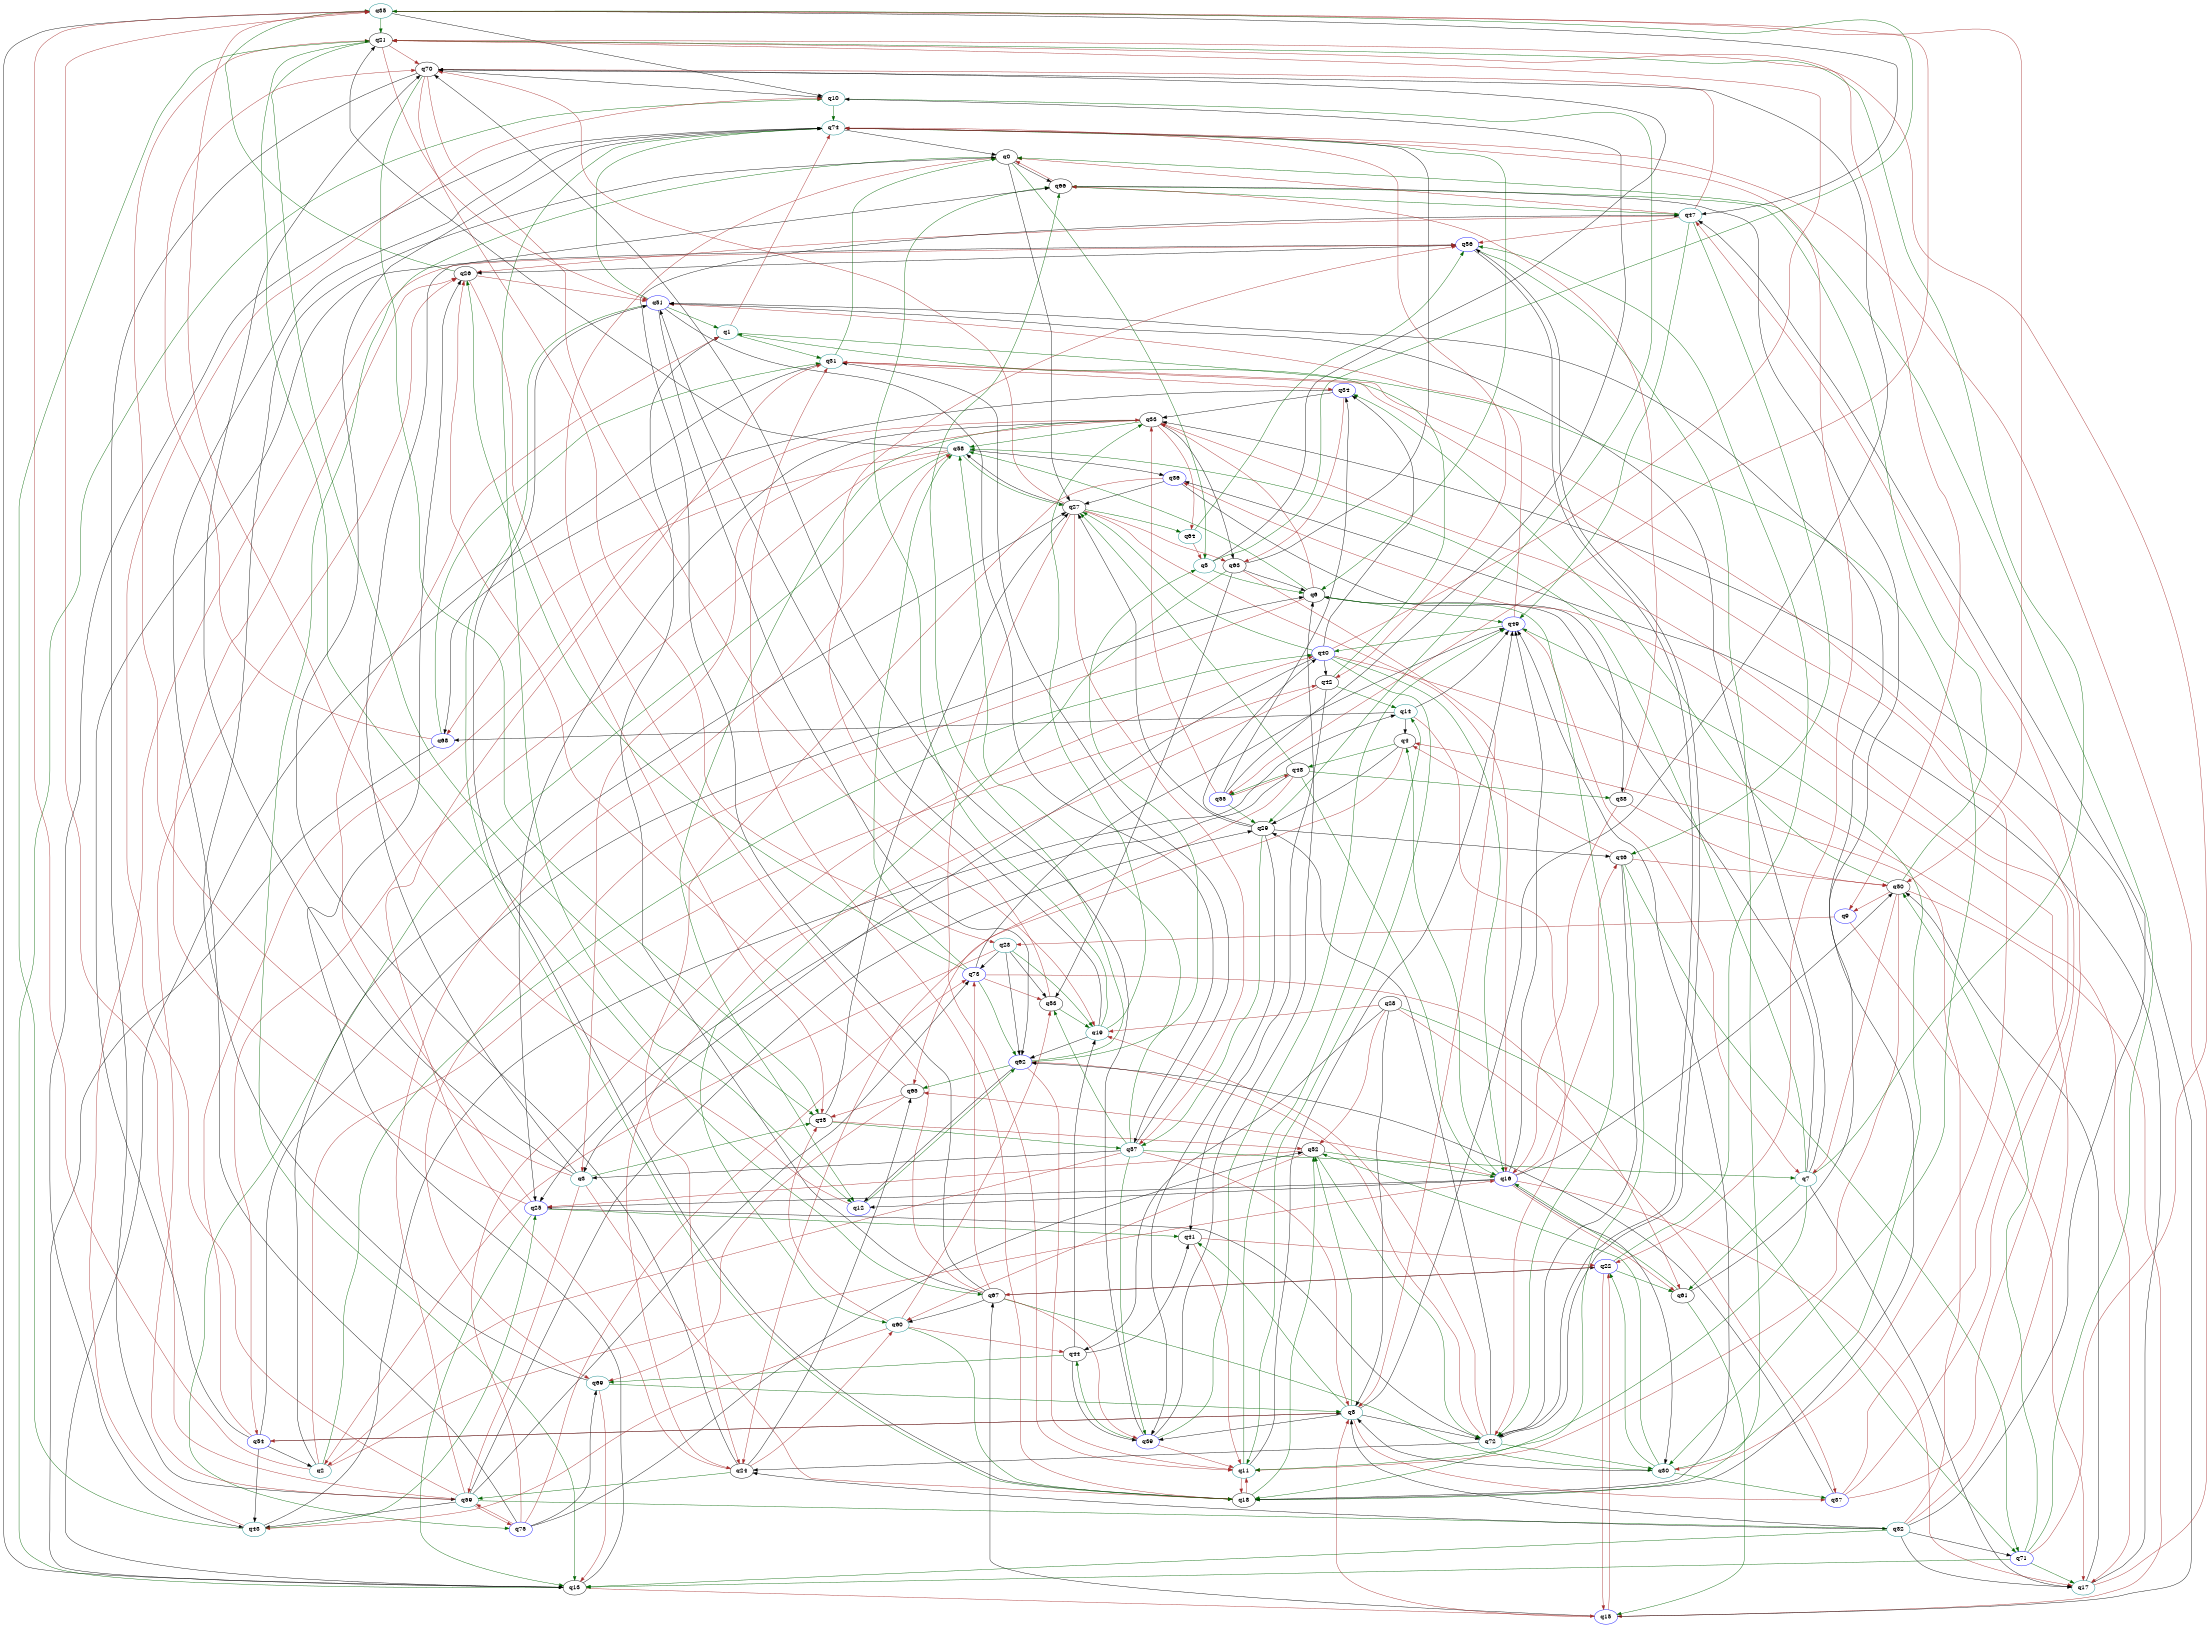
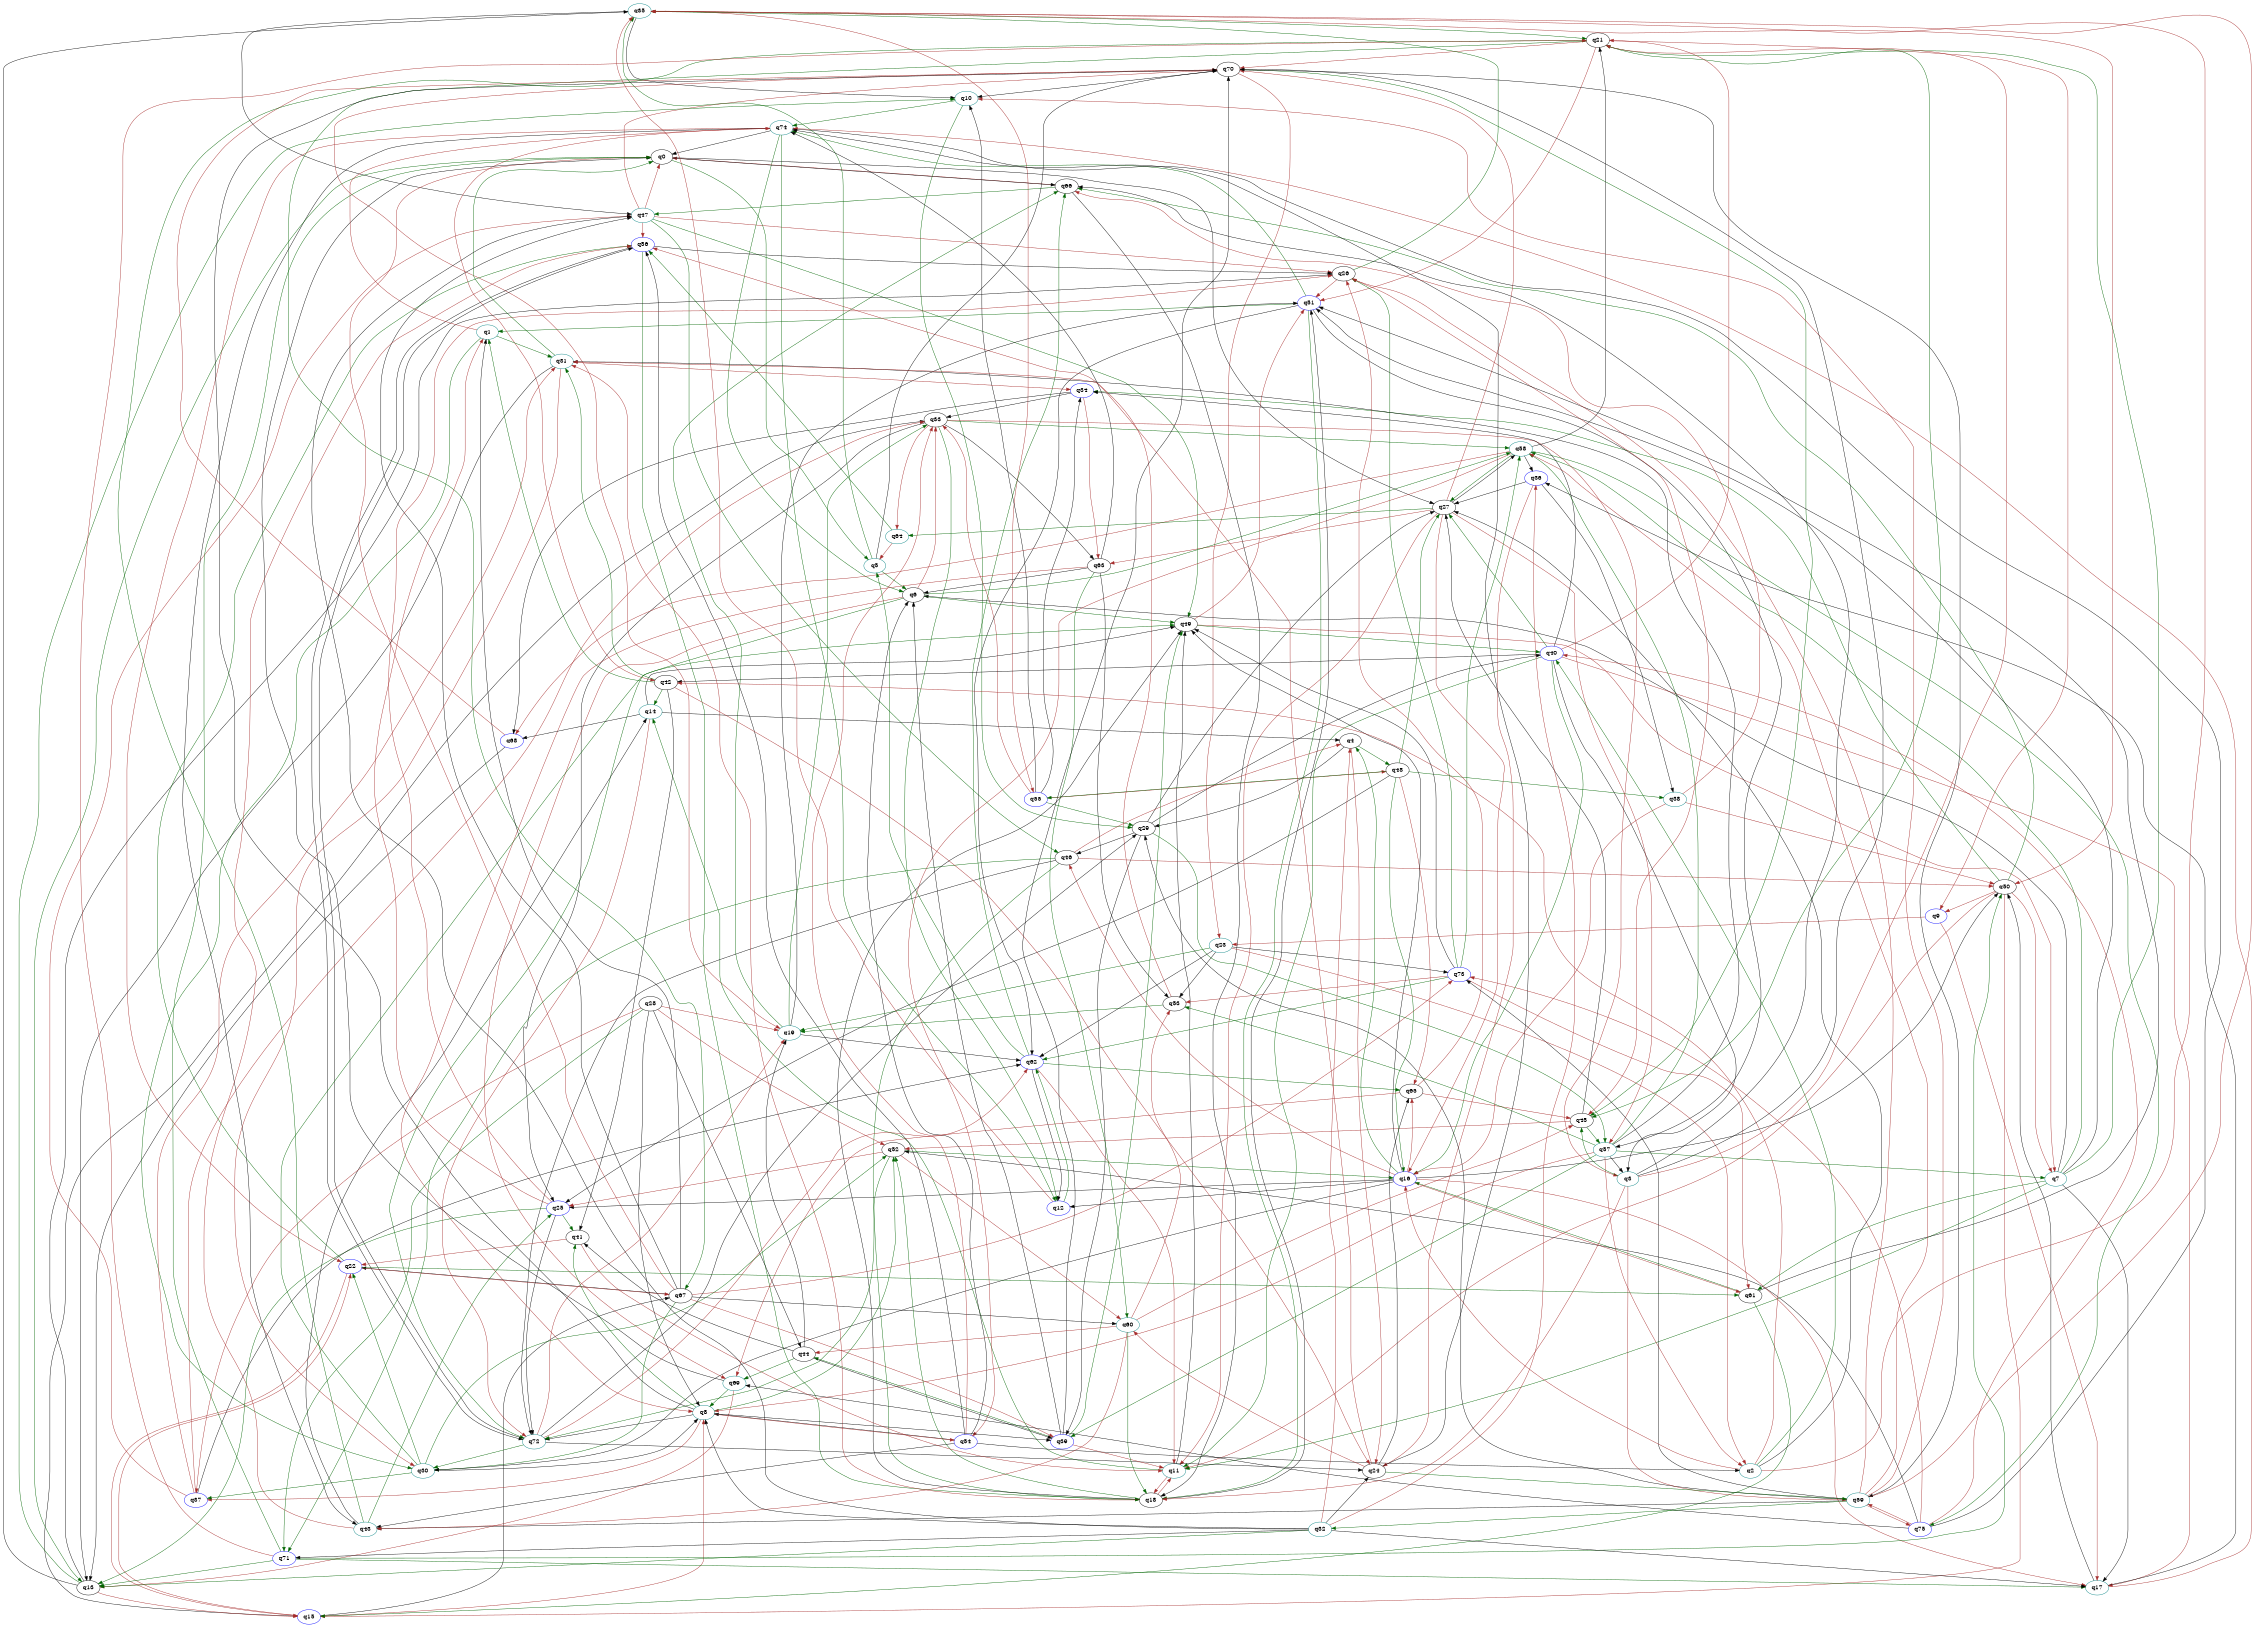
edge "q68" -> "q31": now "q42" -> "q31"
node "q49": color blue -> black
node "q38": color black -> teal
